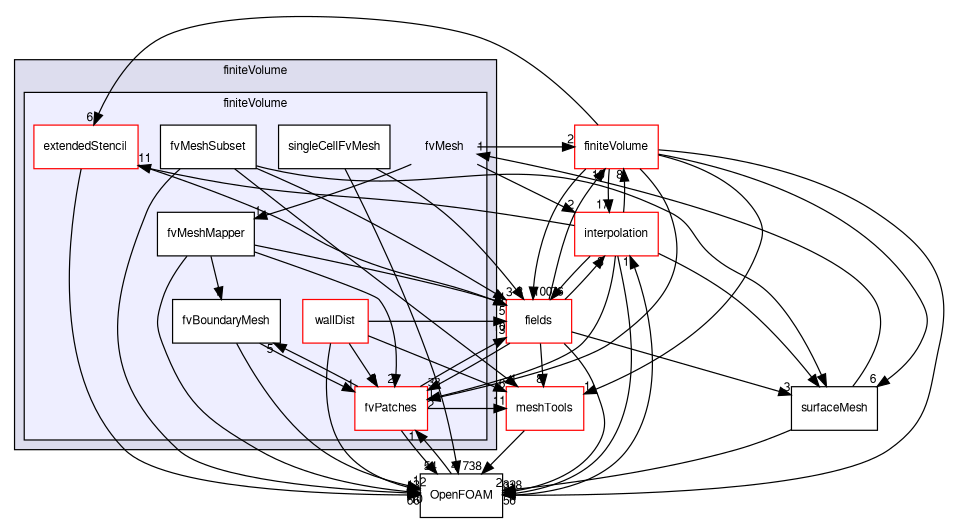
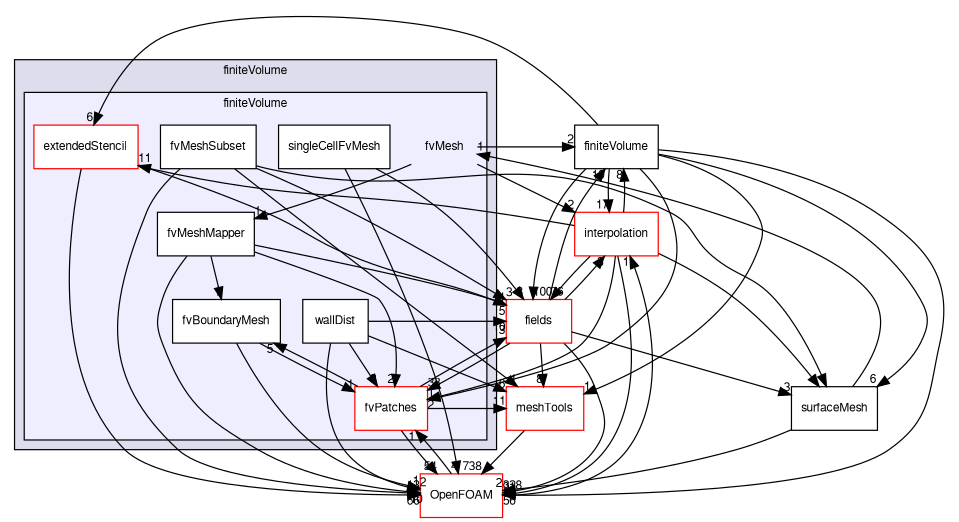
node "finiteVolume": color red -> black
node "wallDist": color red -> black
node "OpenFOAM": color black -> red
